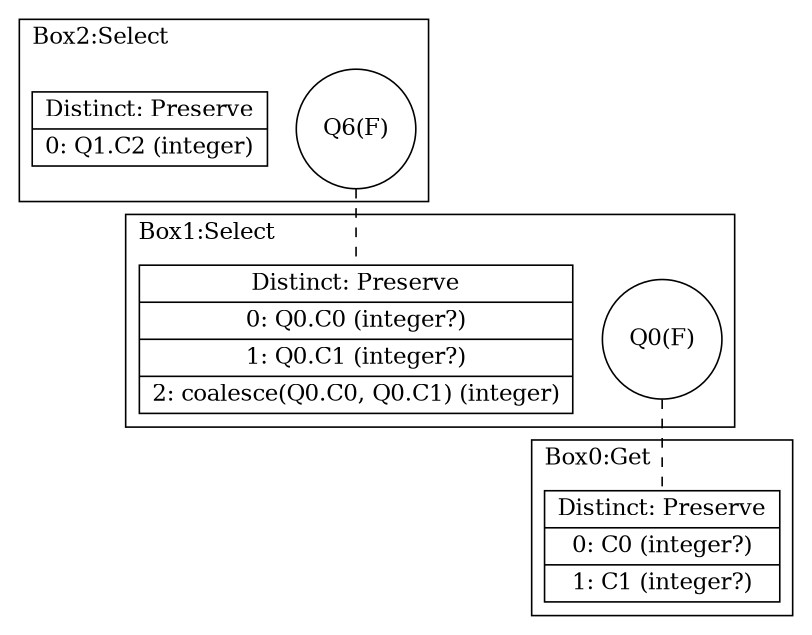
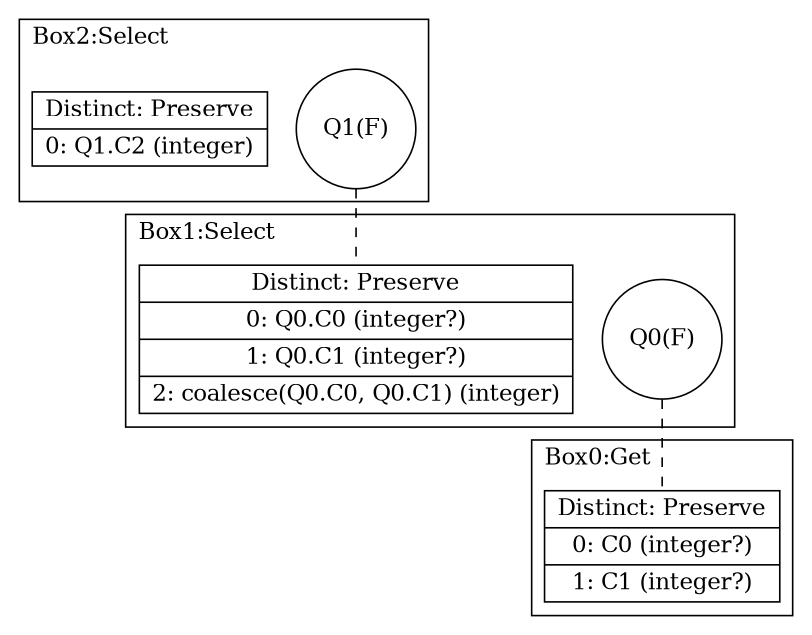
node "Q6(F)": label "Q6(F)" -> "Q1(F)"
